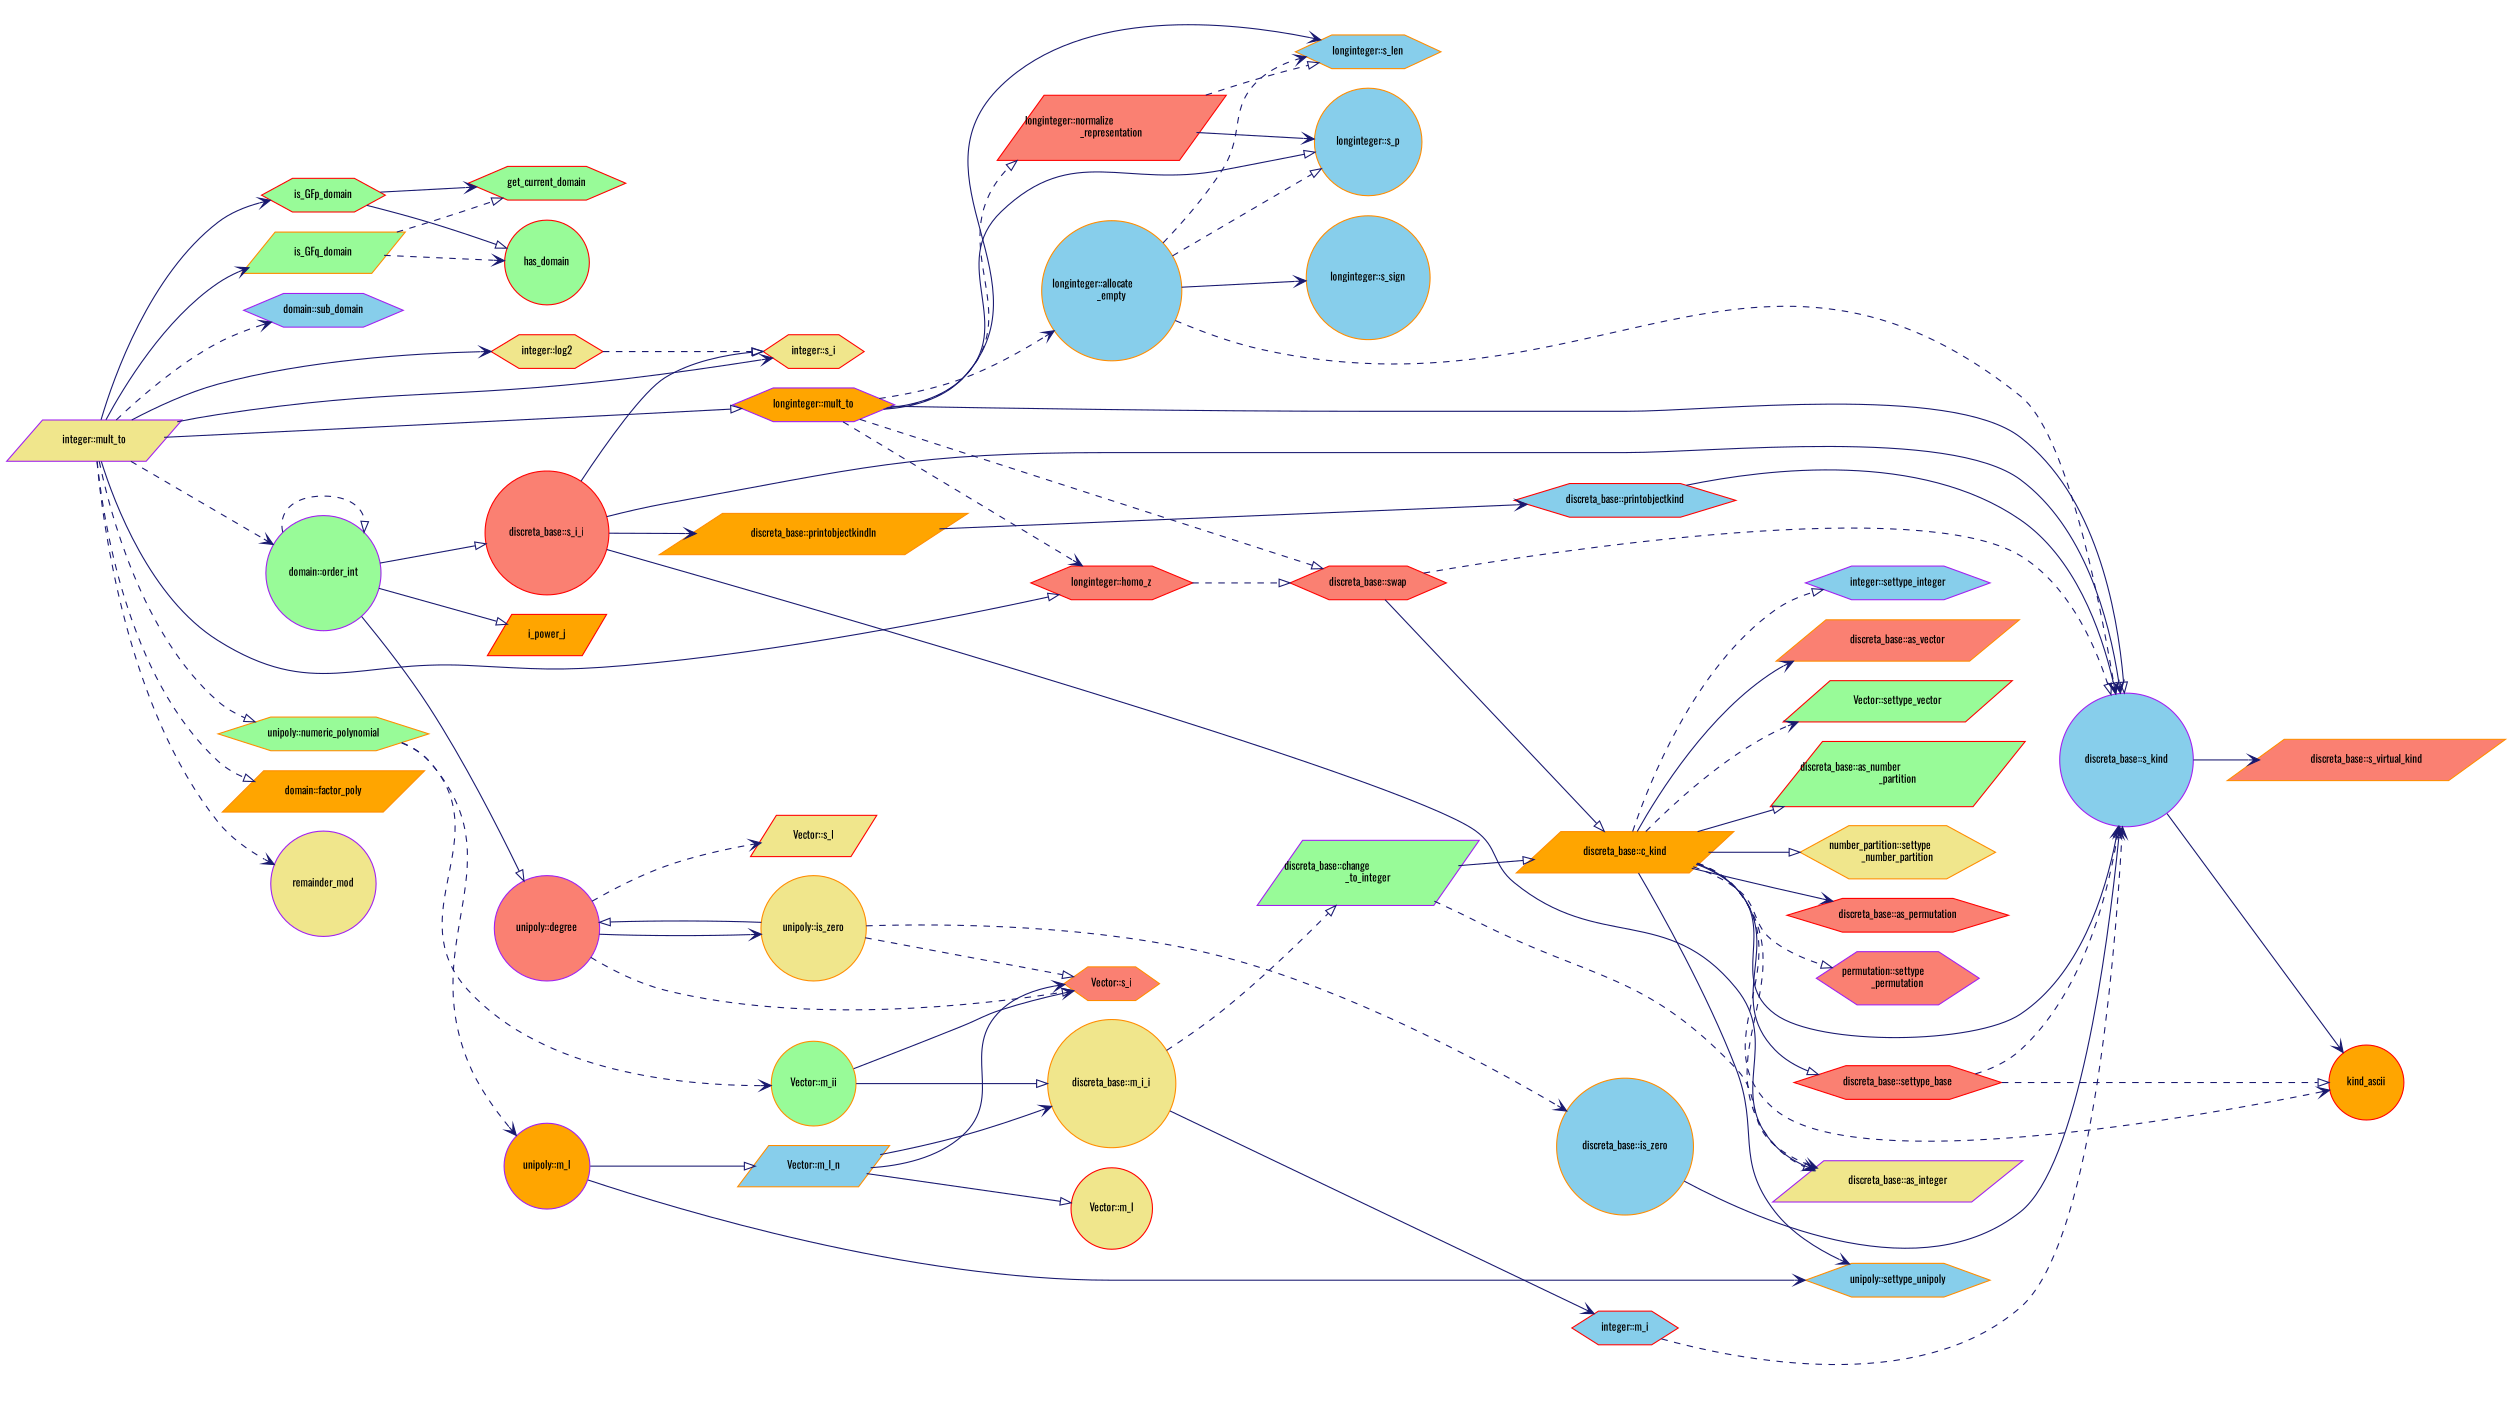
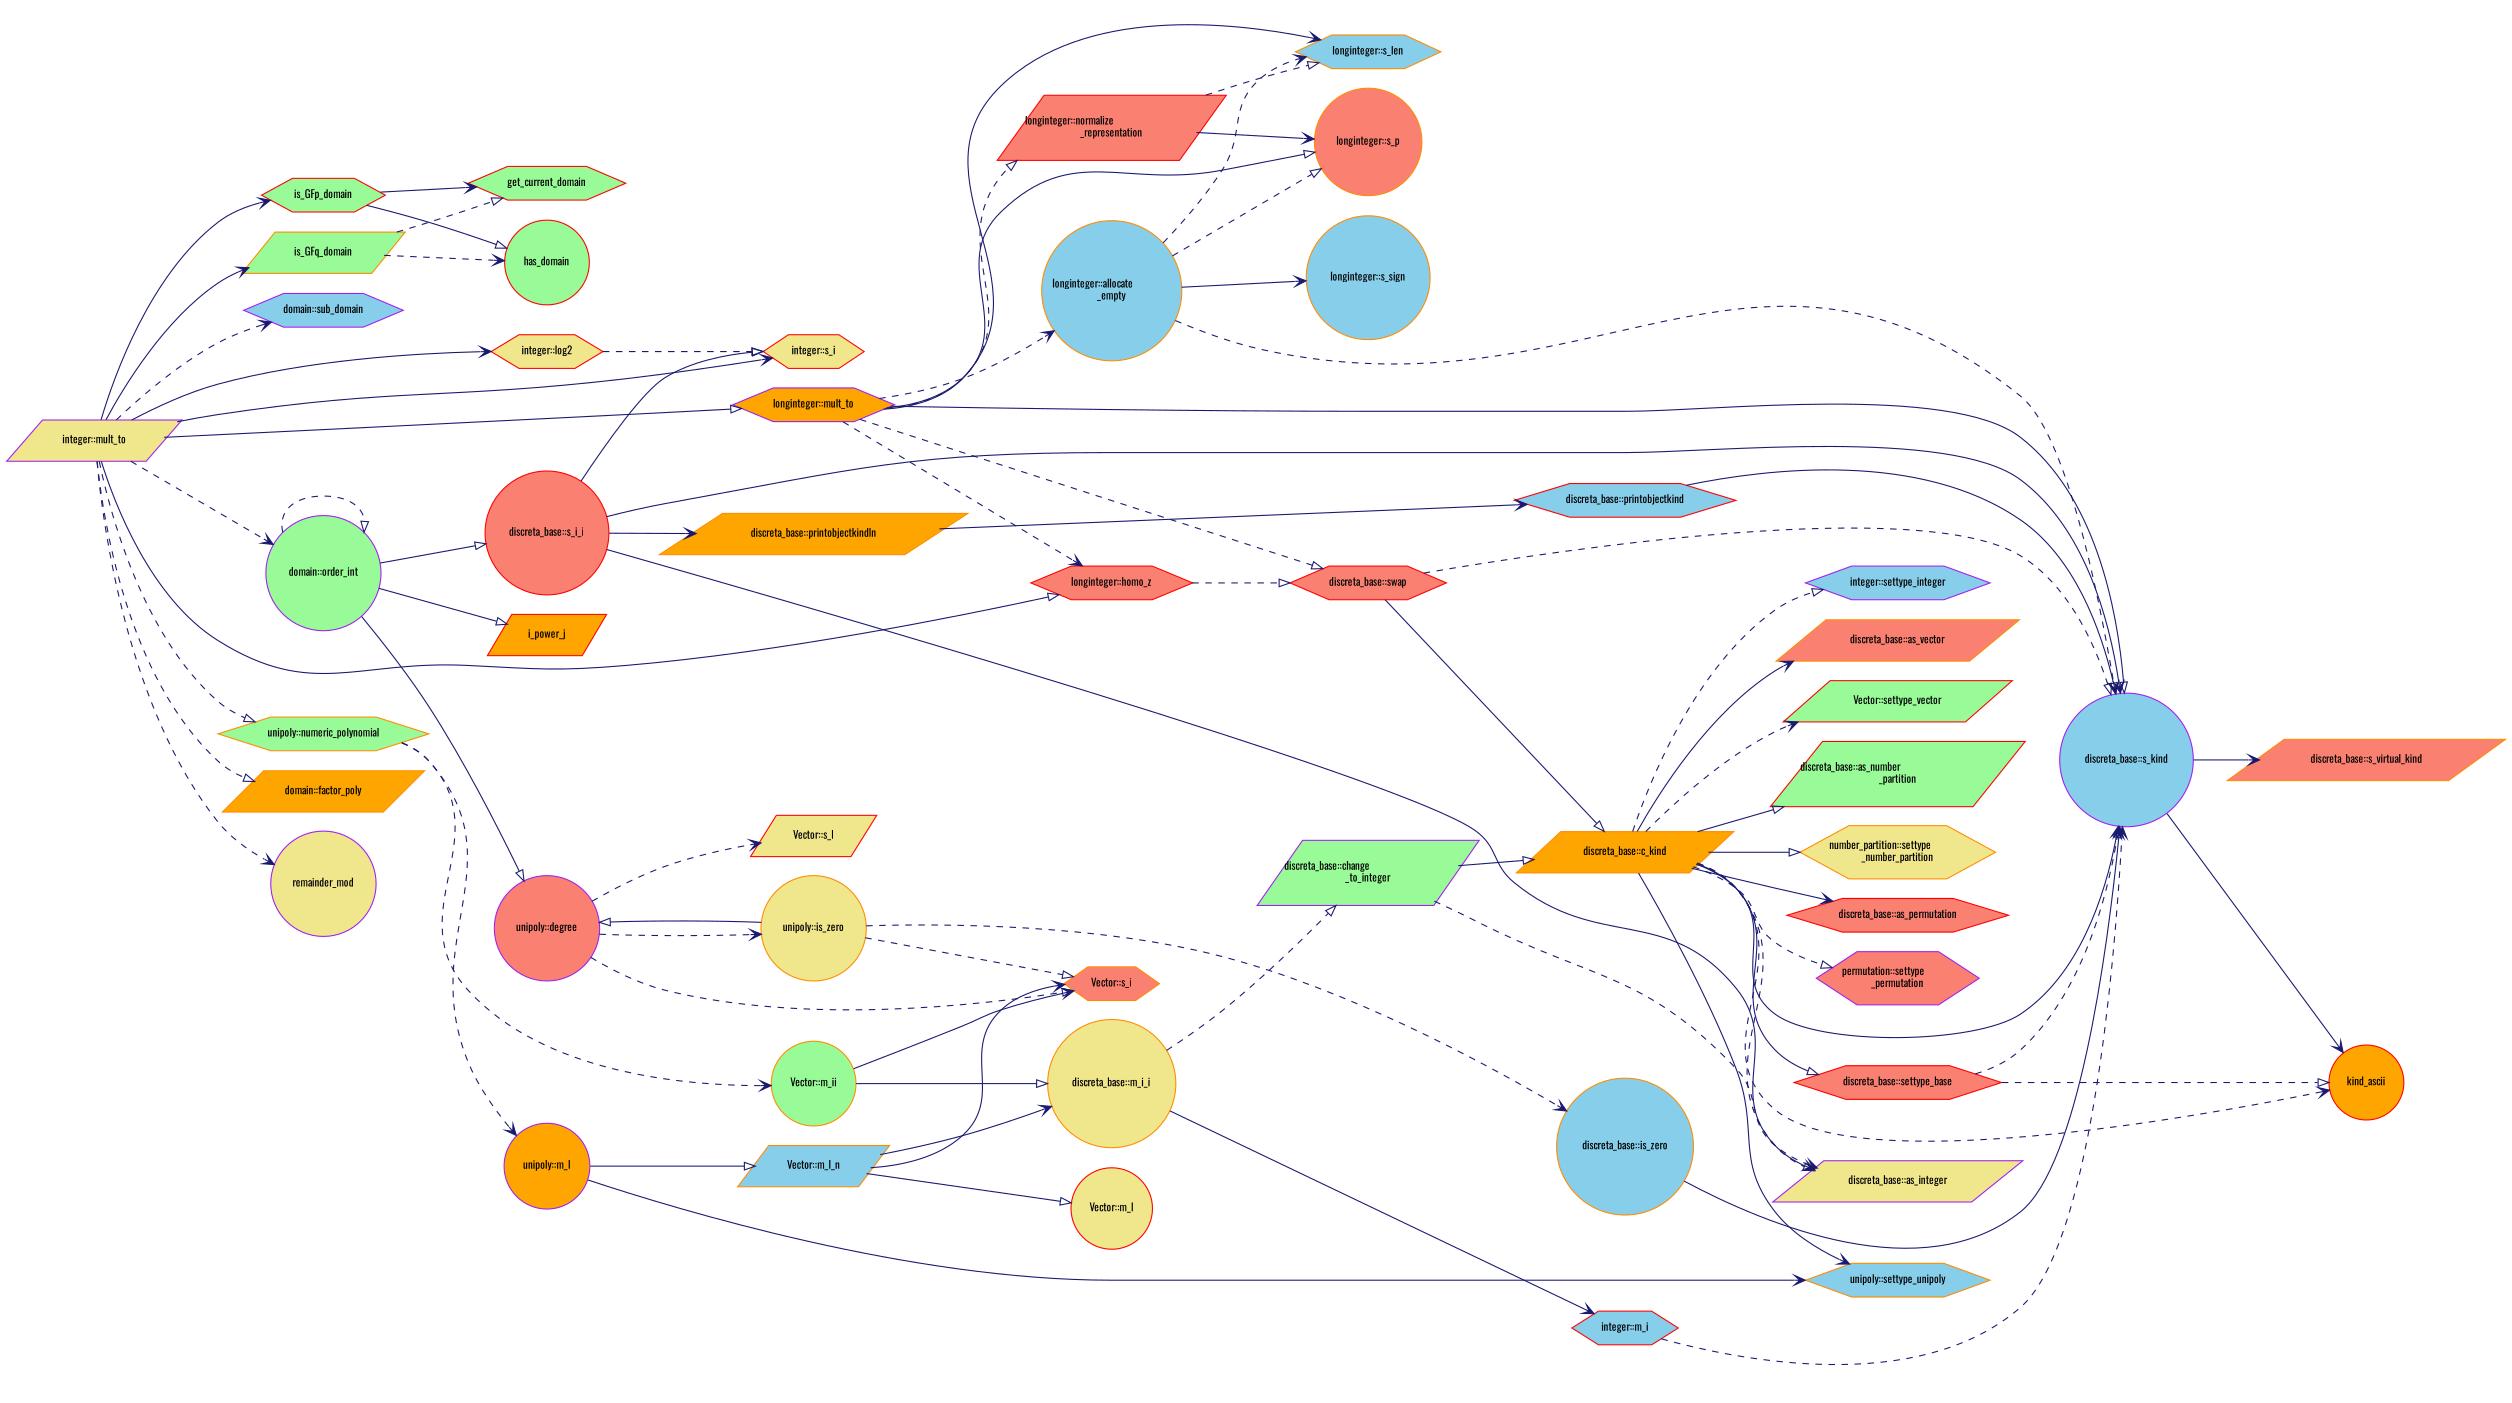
node "longinteger::s_p": fillcolor skyblue -> salmon
edge "unipoly::degree" -> "unipoly::is_zero": style solid -> dashed
